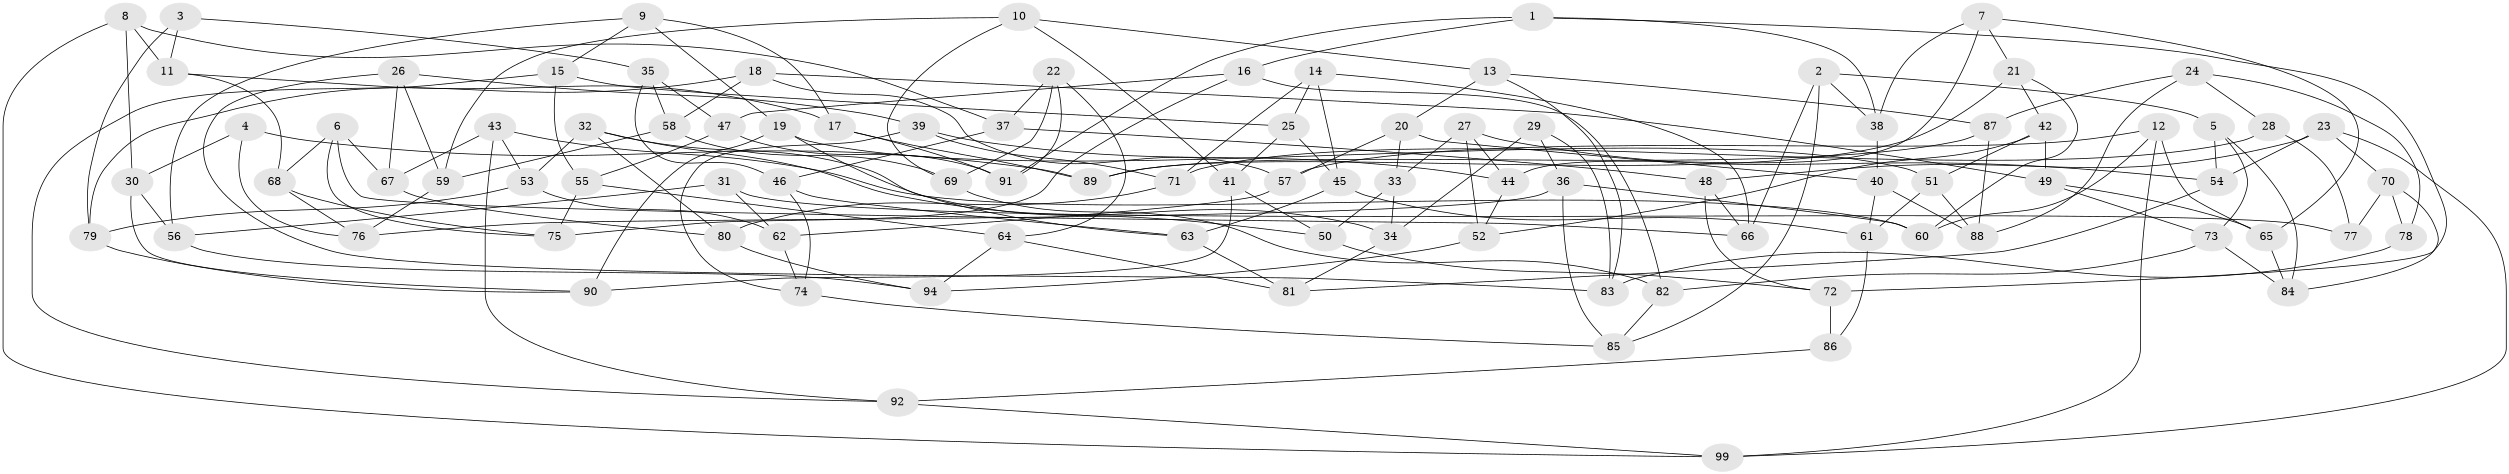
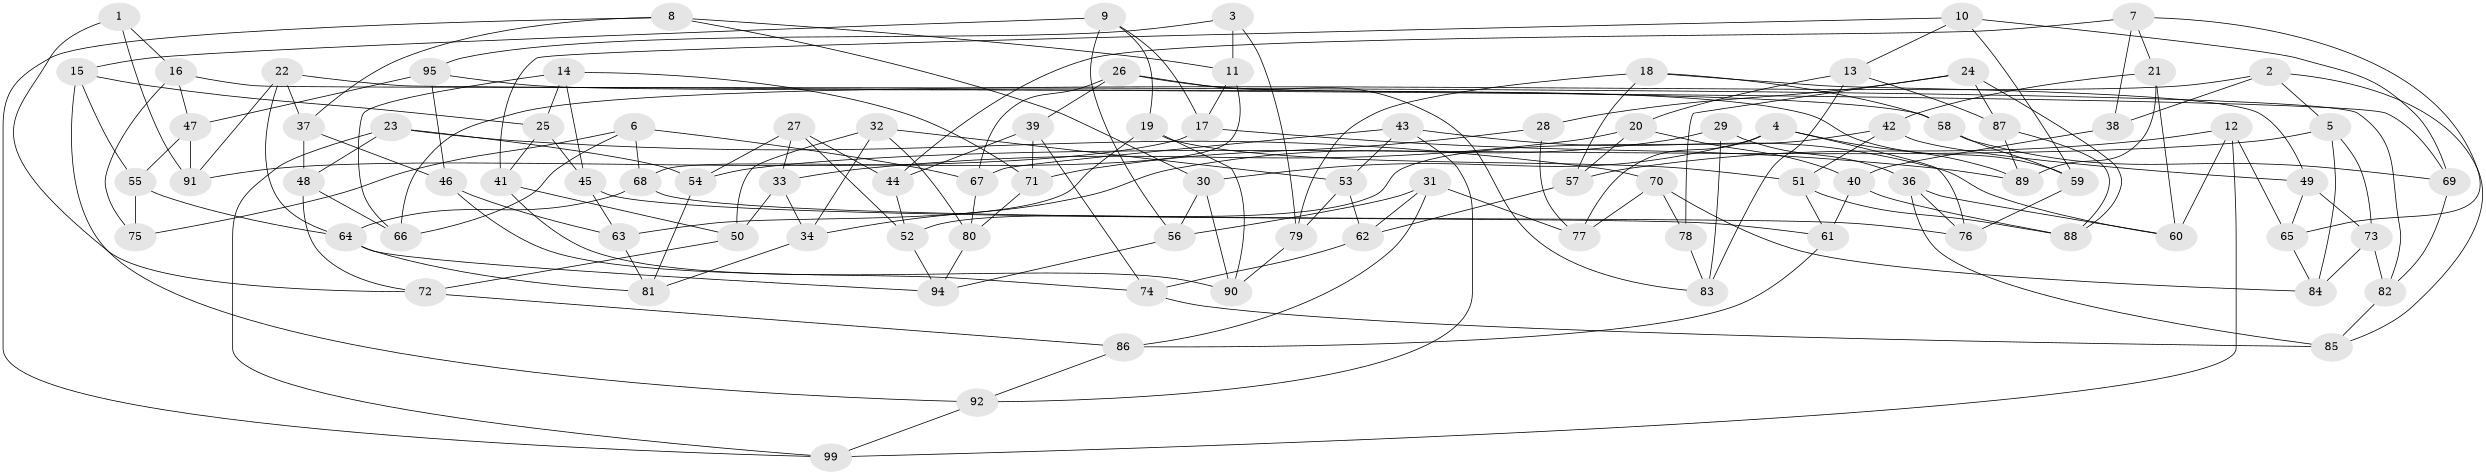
edge "1" -- "38": removed
node "35": label "35" -> "95"
edge "4" -- "77": added
edge "68" -- "75": now "68" -- "64"
edge "31" -- "86": added
